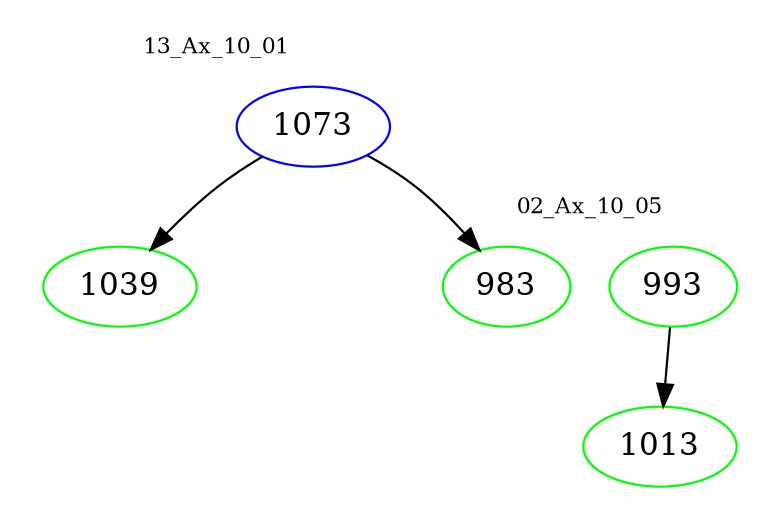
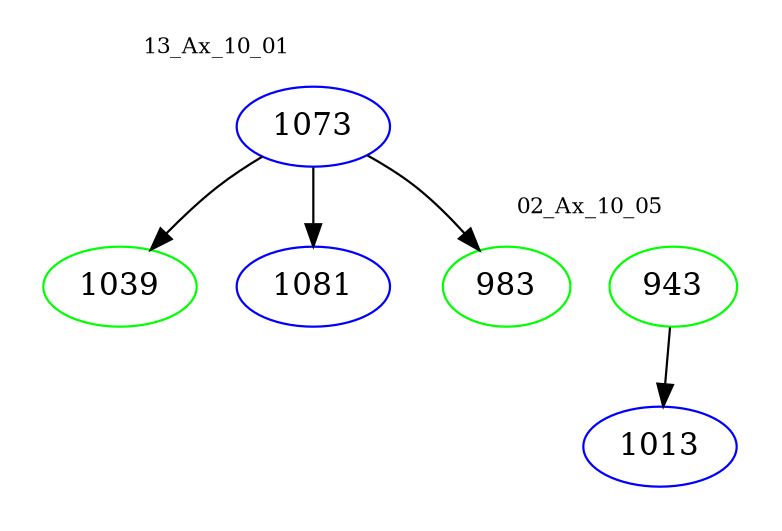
node "1081": added
node "993": label "993" -> "943"
node "1013": color green -> blue
